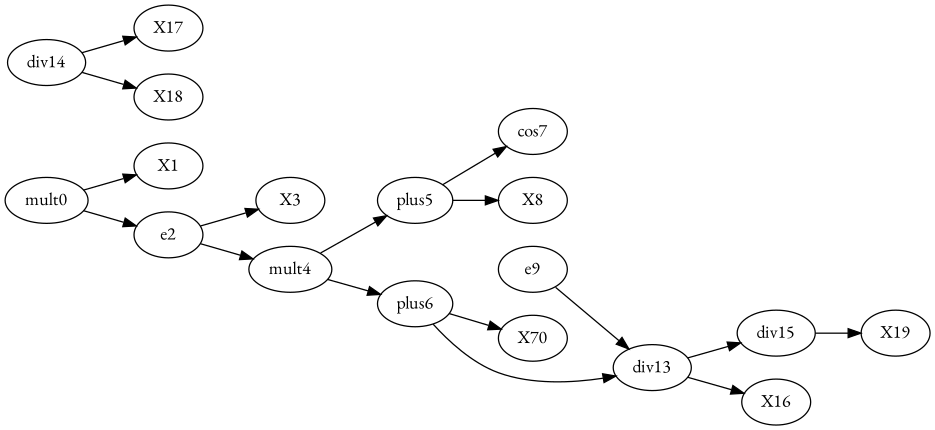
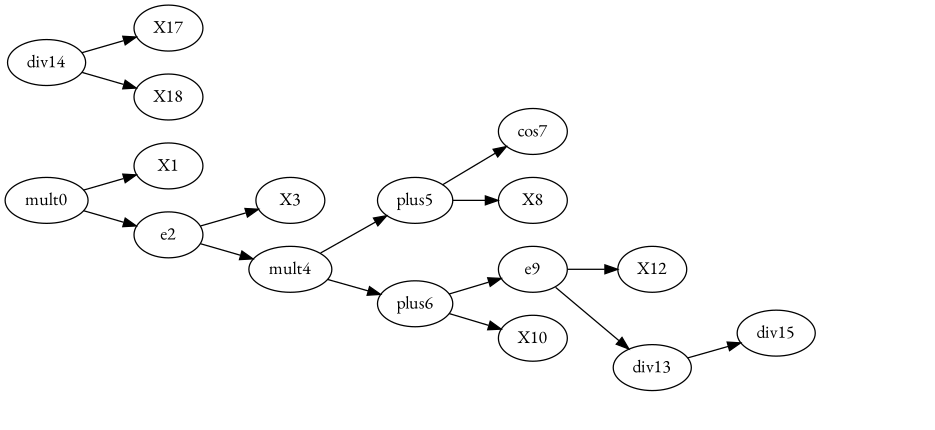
node "X12": added
node "X19": removed
node "X70": label "X70" -> "X10"
edge "plus6" -> "div13": now "plus6" -> "e9"
node "X16": removed
